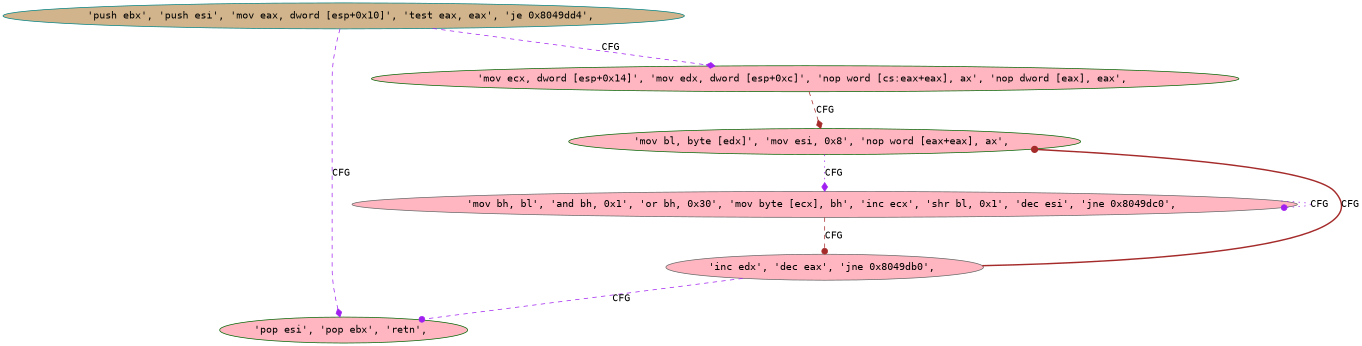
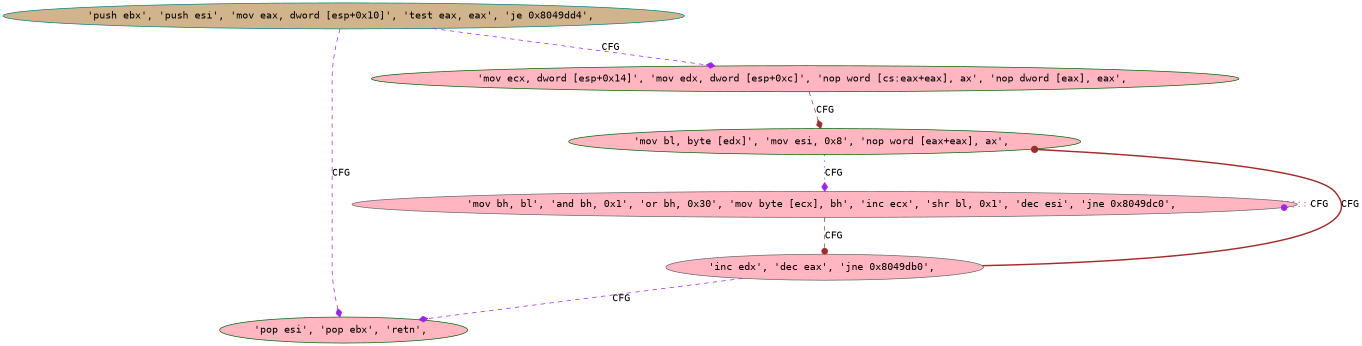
edge "'inc edx', 'dec eax', 'jne 0x8049db0'," -> "'pop esi', 'pop ebx', 'retn',": arrowhead dot -> diamond
